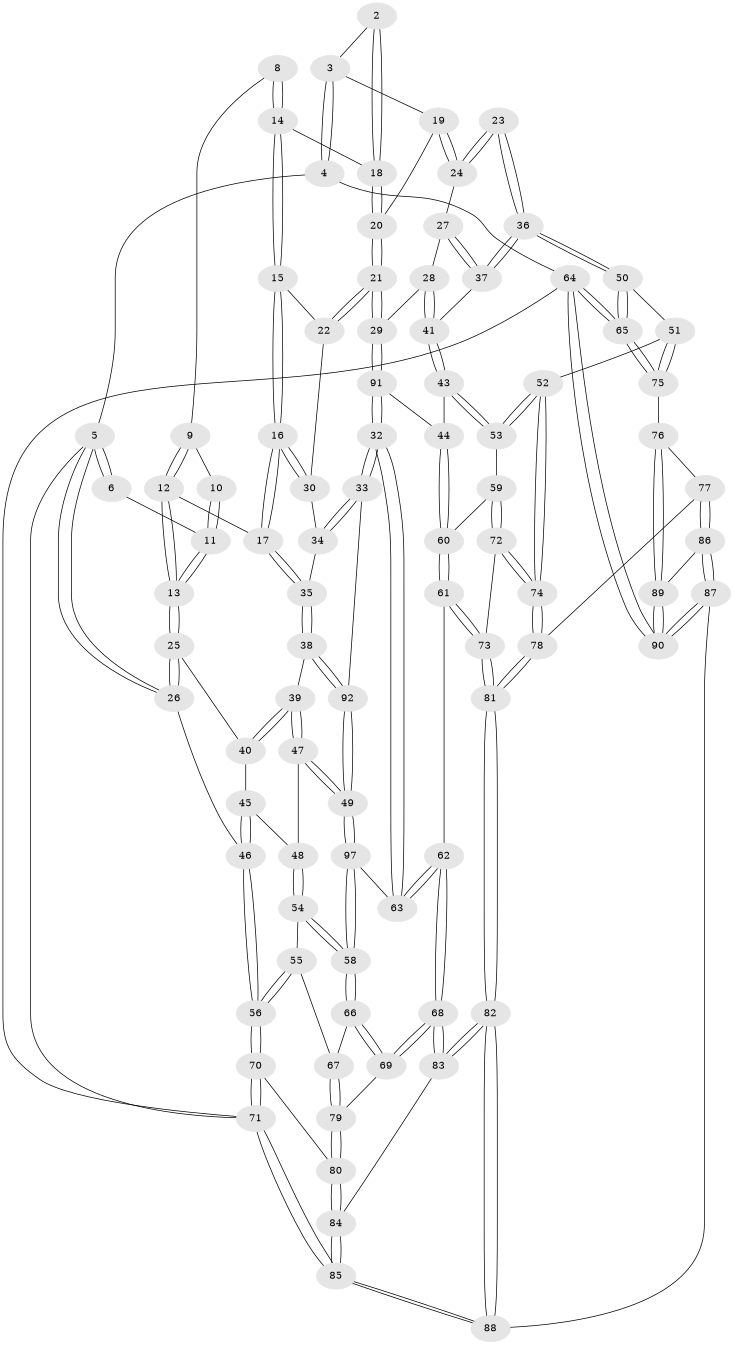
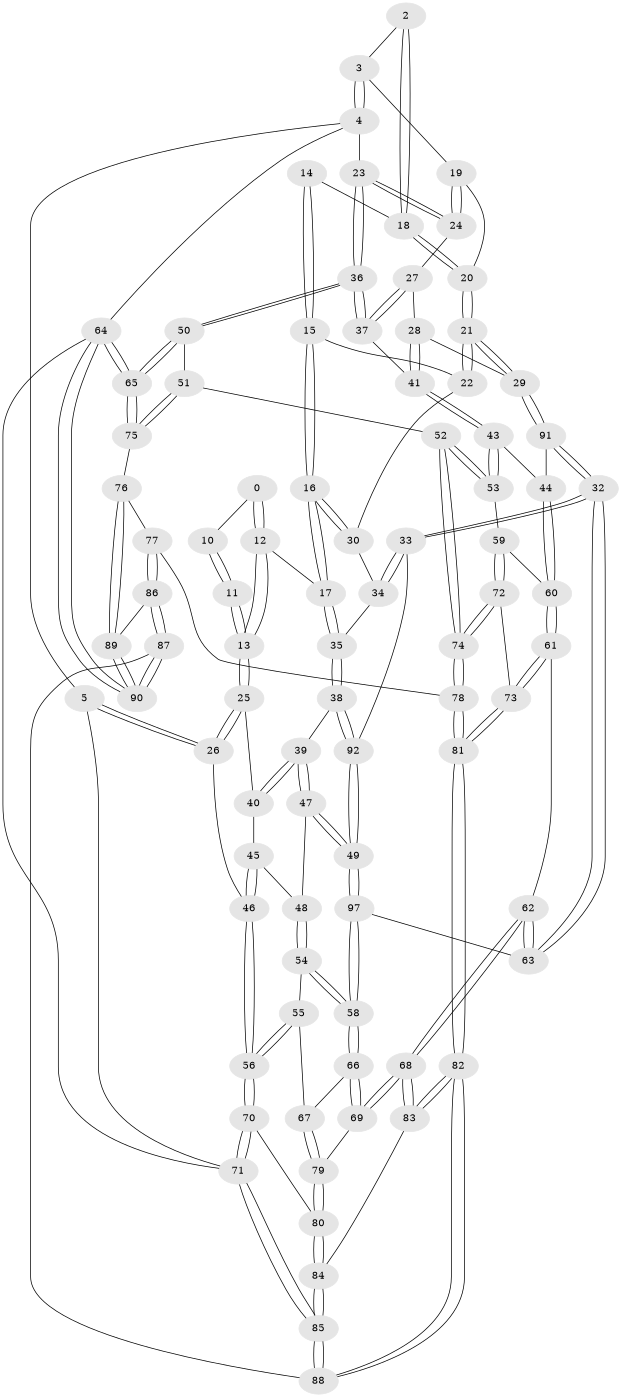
node "8": removed
edge "4" -- "23": added
node "9": label "9" -> "0"
node "6": removed
